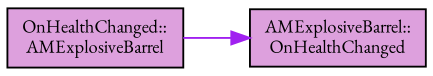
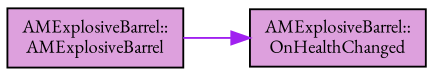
node "OnHealthChanged:: AMExplosiveBarrel": label "OnHealthChanged:: AMExplosiveBarrel" -> "AMExplosiveBarrel:: AMExplosiveBarrel"
